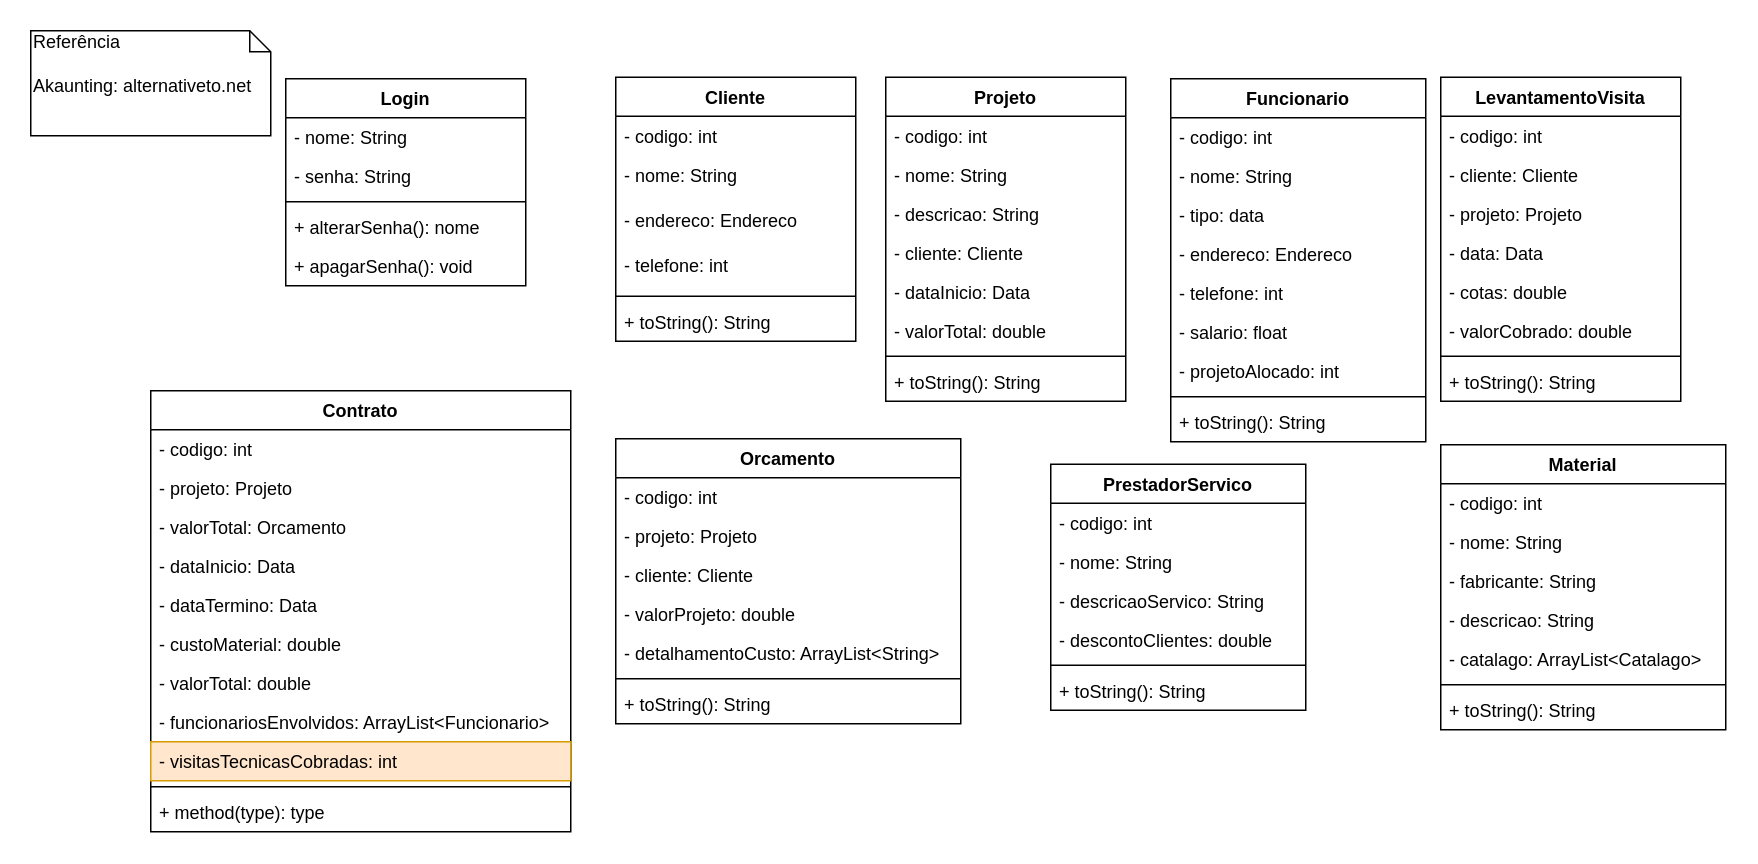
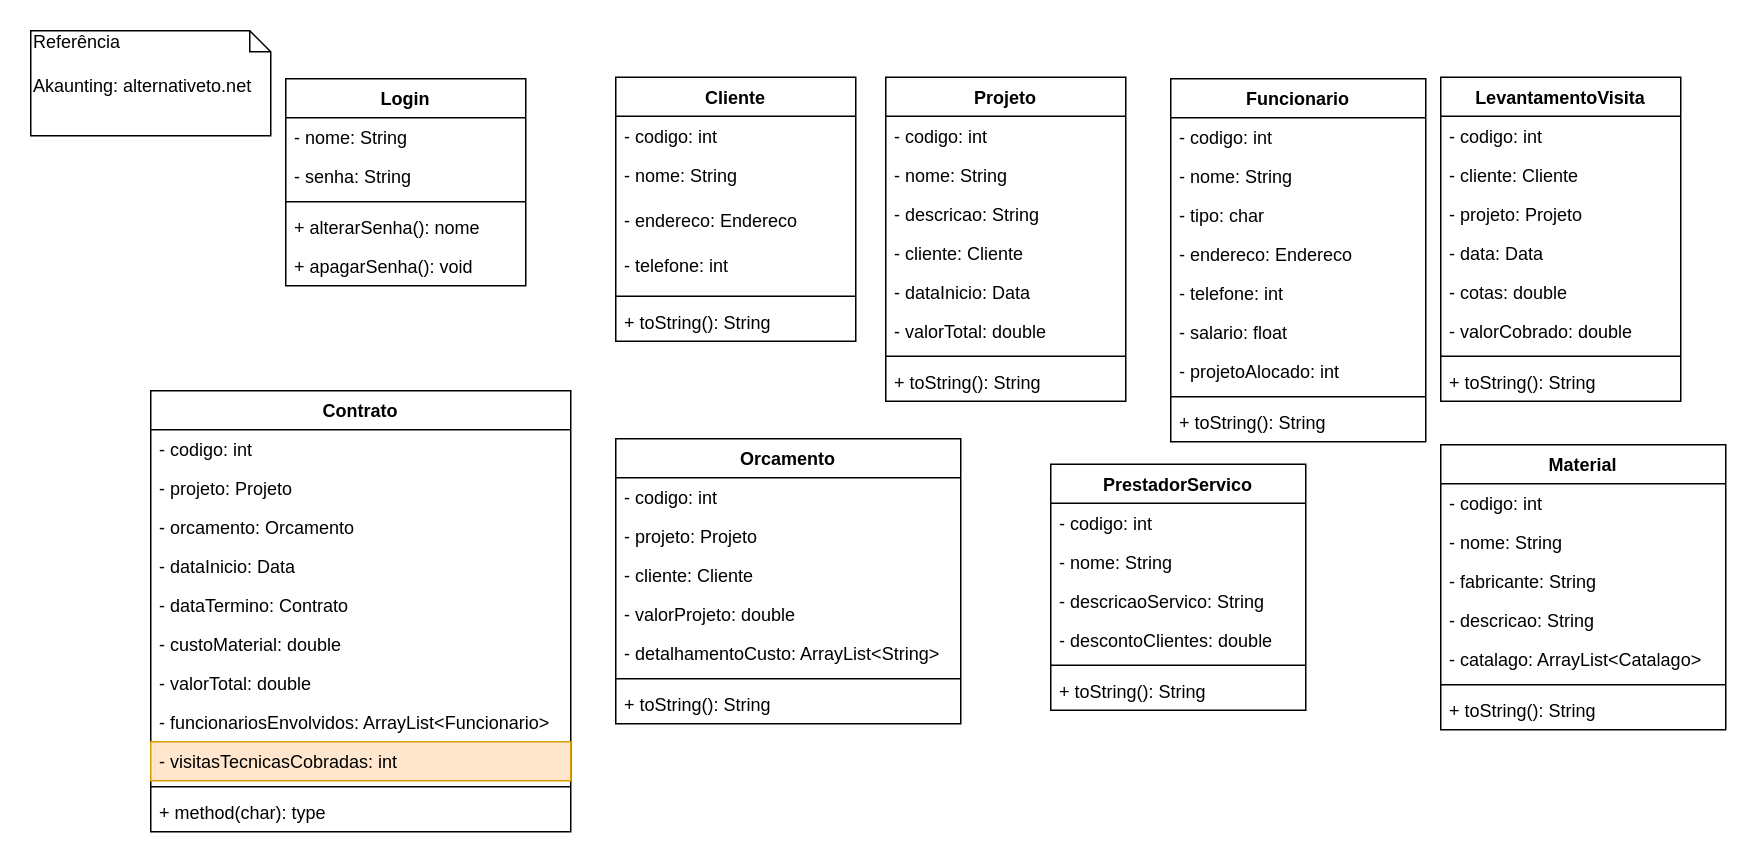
node "- tipo: data": label "- tipo: data" -> "- tipo: char"
node "- valorTotal: Orcamento": label "- valorTotal: Orcamento" -> "- orcamento: Orcamento"
node "- dataTermino: Data": label "- dataTermino: Data" -> "- dataTermino: Contrato"
node "+ method(type): type": label "+ method(type): type" -> "+ method(char): type"
